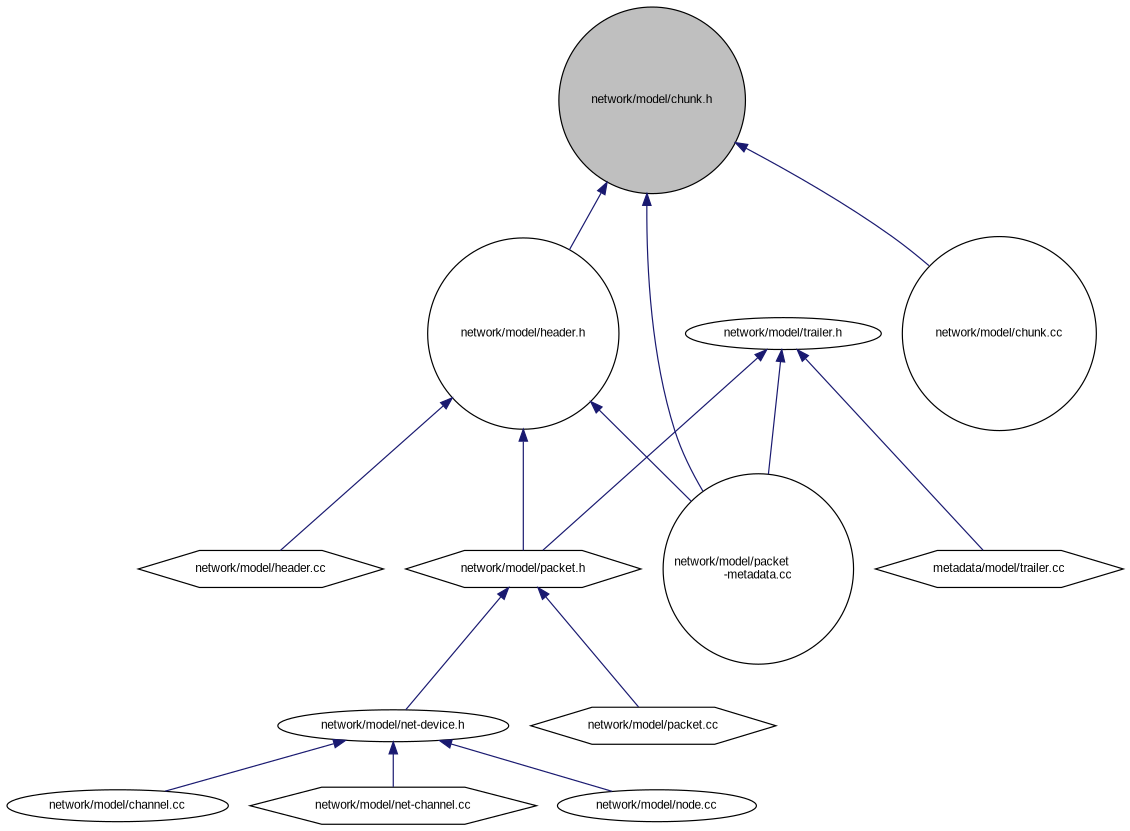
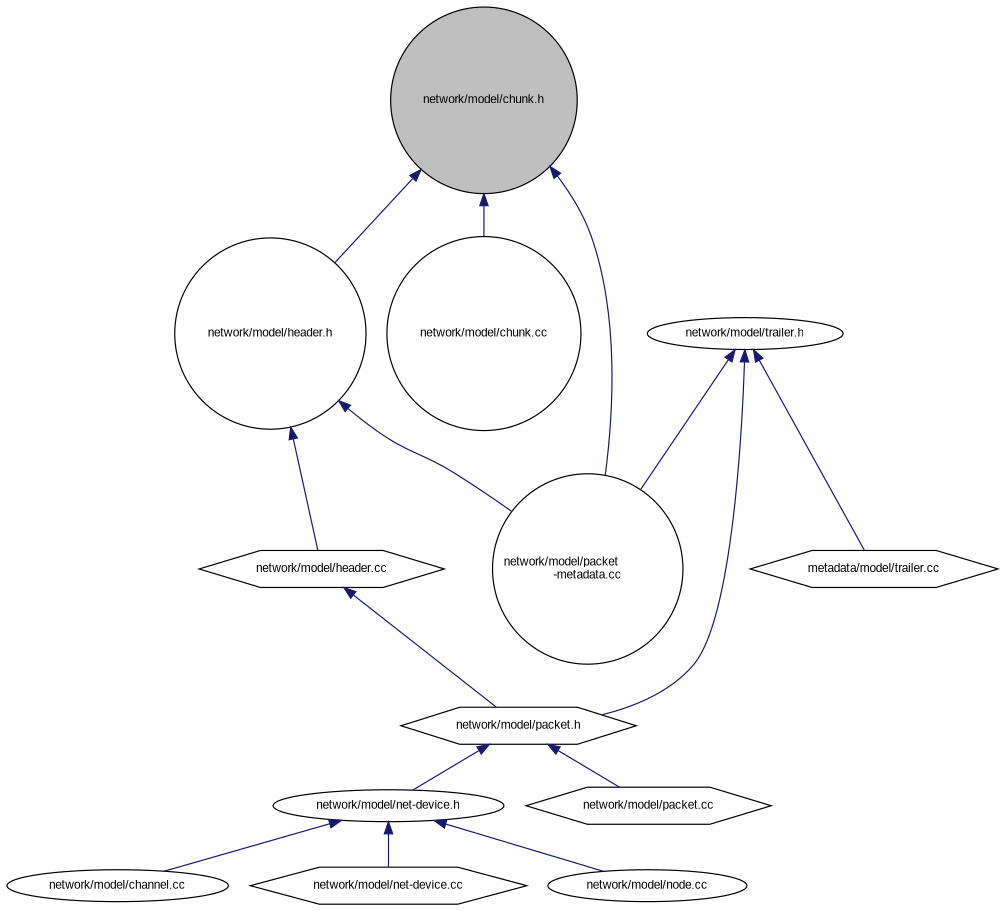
edge "network/model/packet.h" -> "network/model/header.h": now "network/model/packet.h" -> "network/model/header.cc"
node "network/model/net-channel.cc": label "network/model/net-channel.cc" -> "network/model/net-device.cc"
